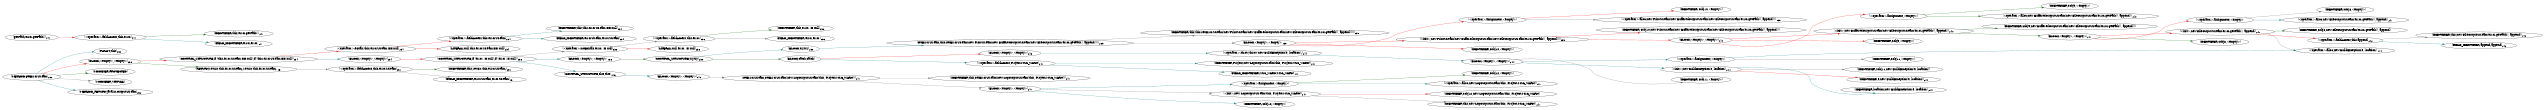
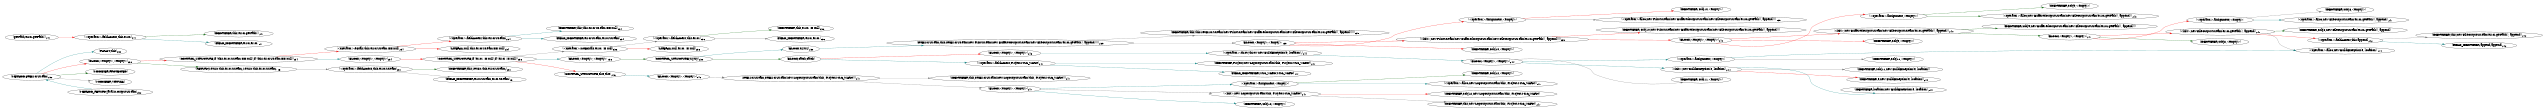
edge "(CONTROL_STRUCTURE,if (error != null),if (error != null))" -> "(CONTROL_STRUCTURE,else,else)": color teal -> red
edge "(METHOD,getErrorStream)" -> "(METHOD_RETURN,java.io.OutputStream)": reversed
